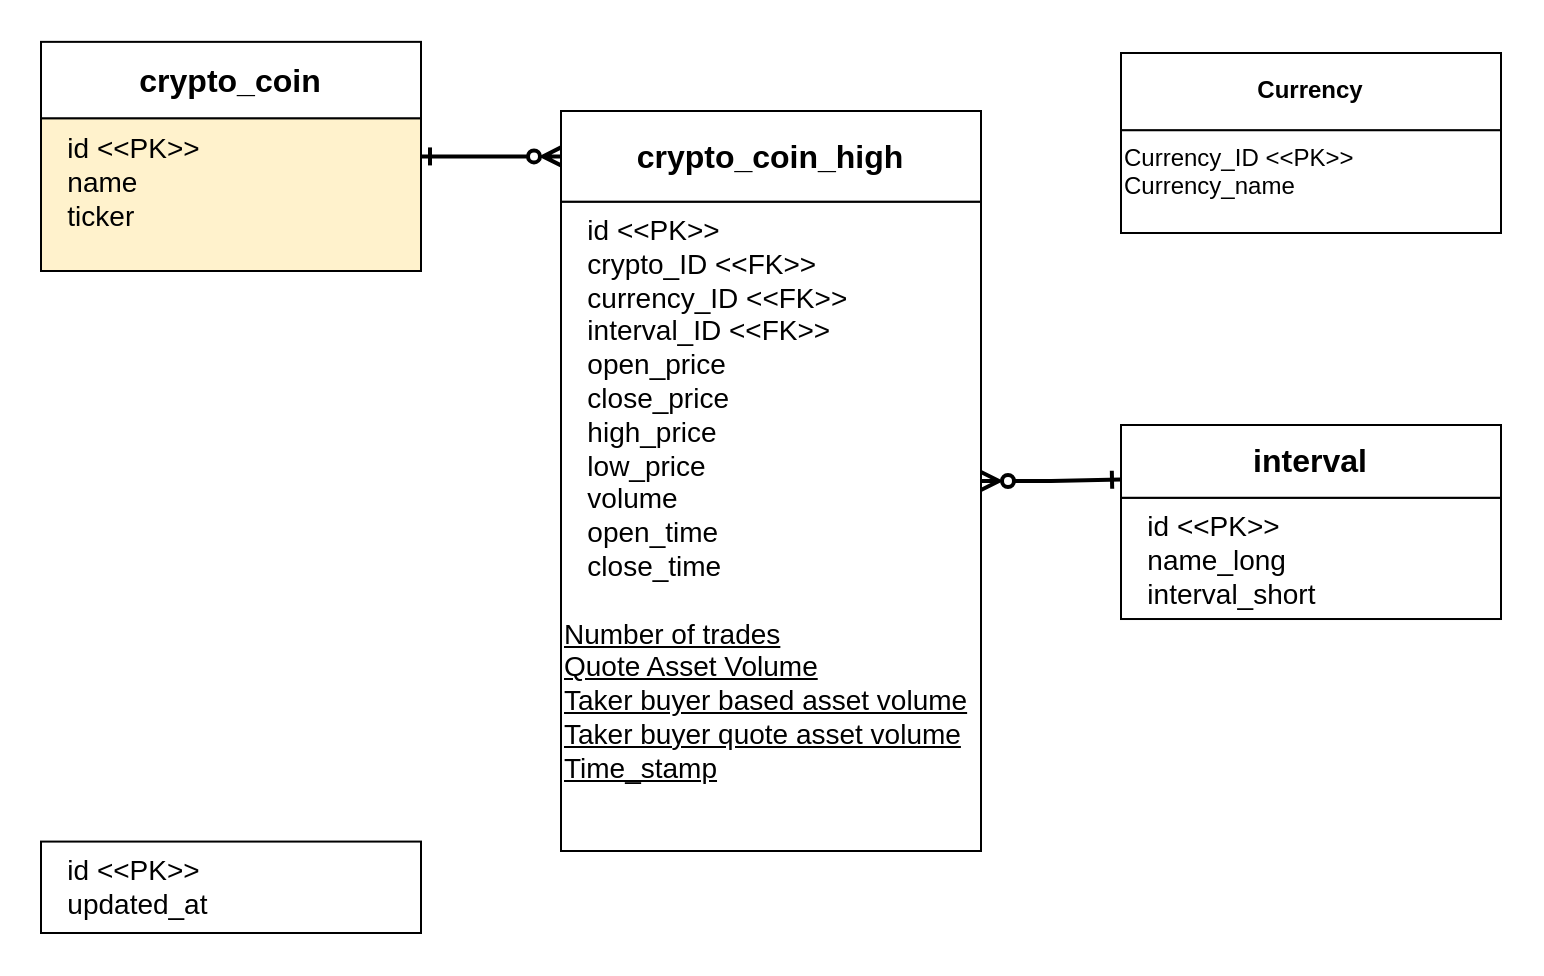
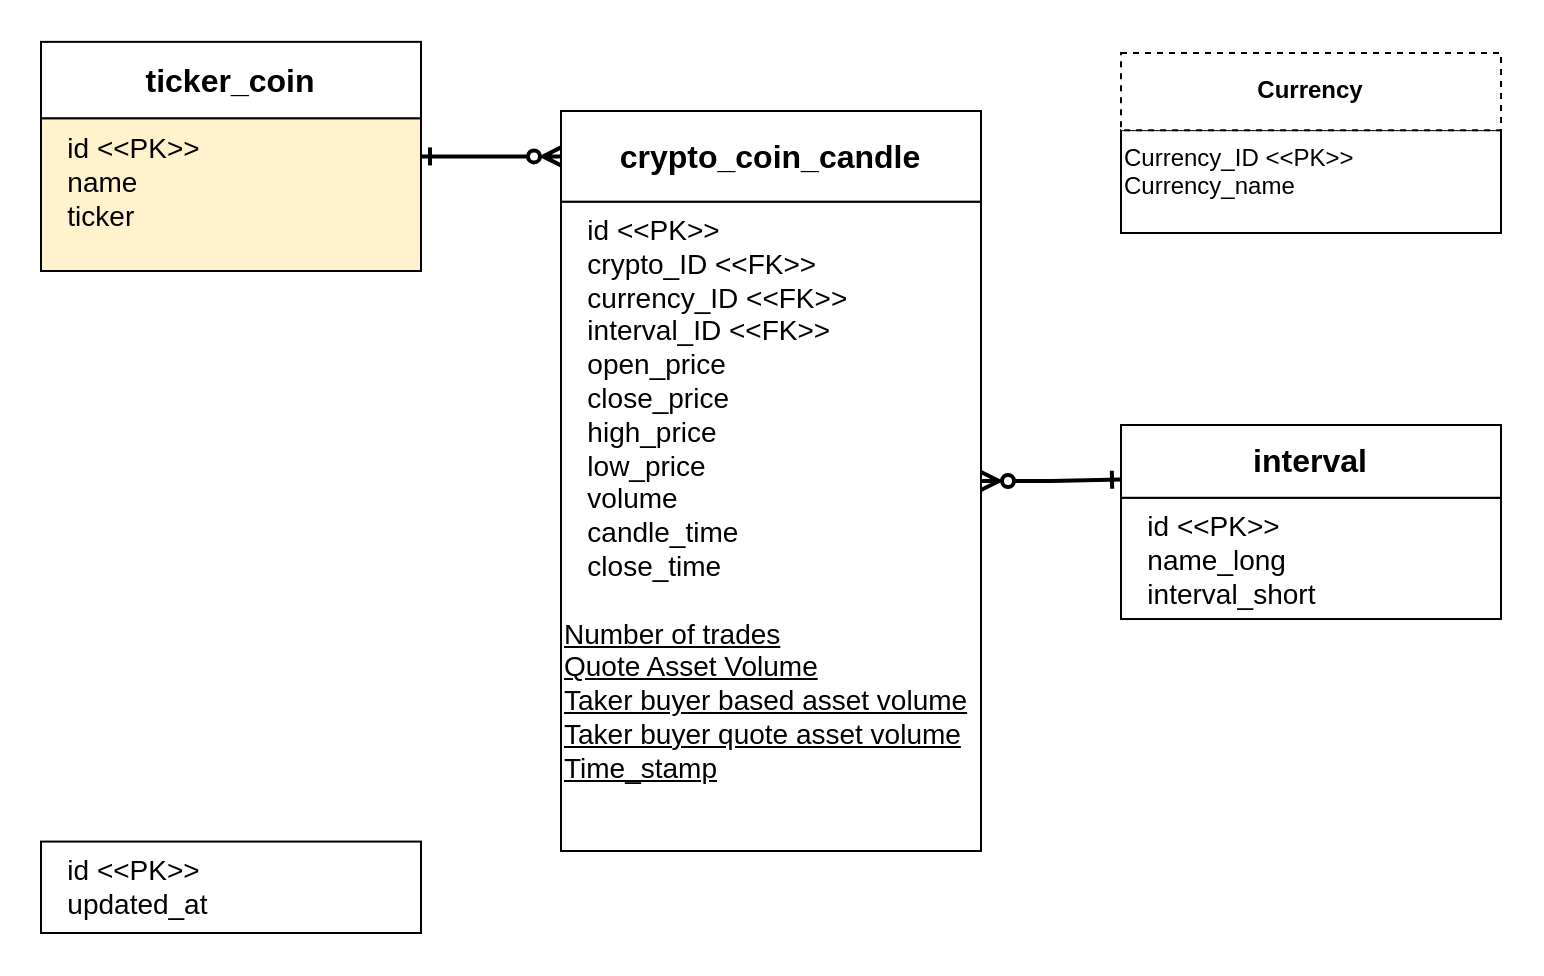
node "crypto_coin": label "crypto_coin" -> "ticker_coin"
node "Currency": style solid -> dashed
node "crypto_coin_high": label "crypto_coin_high" -> "crypto_coin_candle"
node "id <<PK>> crypto_ID <<FK>> currency_ID <<FK>> interval_ID <<FK>> open_price close_price high_price low_price volume open_time close_time Number of trades Quote Asset Volume Taker buyer based asset volume Taker buyer quote asset volume Time_stamp": label "id <<PK>> crypto_ID <<FK>> currency_ID <<FK>> interval_ID <<FK>> open_price close_price high_price low_price volume open_time close_time Number of trades Quote Asset Volume Taker buyer based asset volume Taker buyer quote asset volume Time_stamp" -> "id <<PK>> crypto_ID <<FK>> currency_ID <<FK>> interval_ID <<FK>> open_price close_price high_price low_price volume candle_time close_time Number of trades Quote Asset Volume Taker buyer based asset volume Taker buyer quote asset volume Time_stamp"
